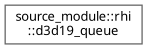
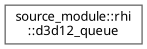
node "source_module::rhi ::d3d19_queue": label "source_module::rhi ::d3d19_queue" -> "source_module::rhi ::d3d12_queue"
